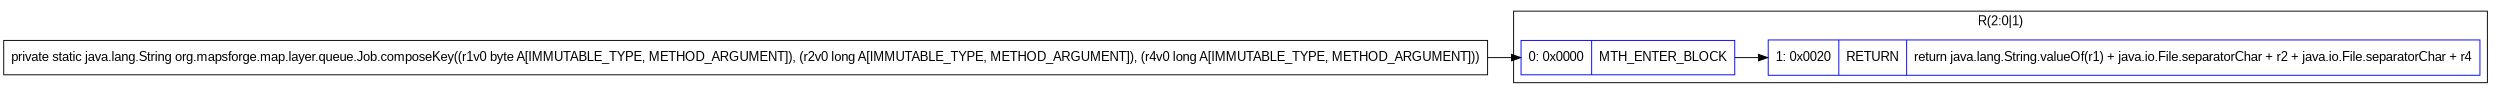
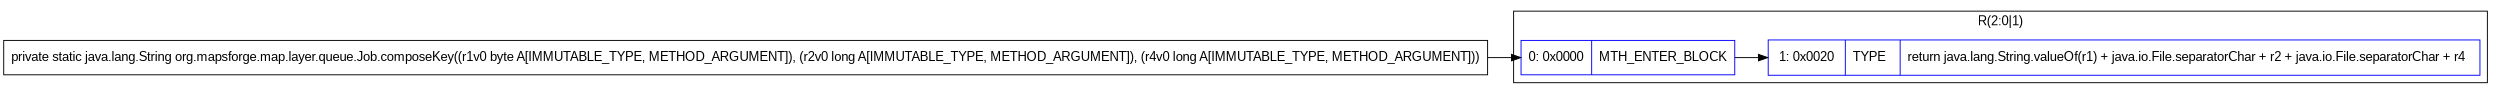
node "1: 0x0020": text "RETURN" -> "TYPE"
